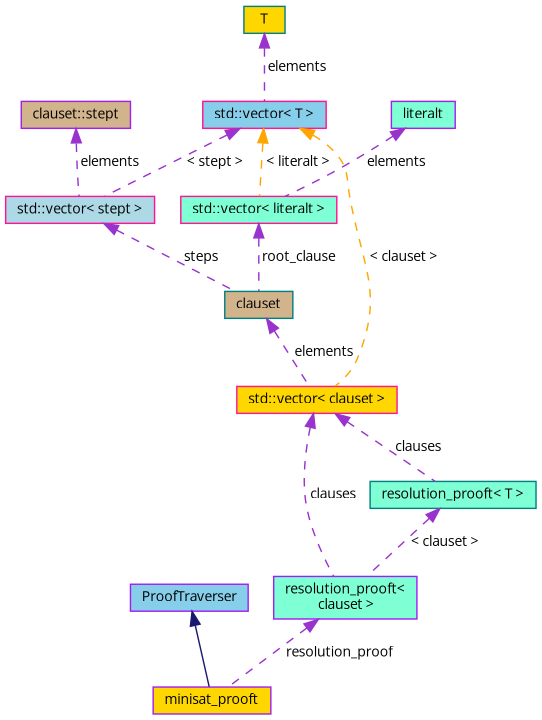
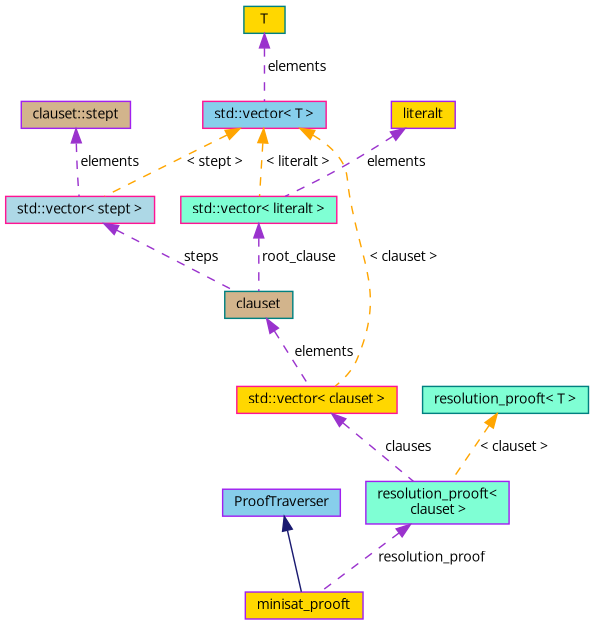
node "literalt": fillcolor aquamarine -> gold
edge "std::vector< stept >" -> "std::vector< T >": color darkorchid3 -> orange
edge "resolution_prooft< T >" -> "std::vector< clauset >": removed, label "clauses"
edge "resolution_prooft< clauset >" -> "resolution_prooft< T >": color darkorchid3 -> orange
